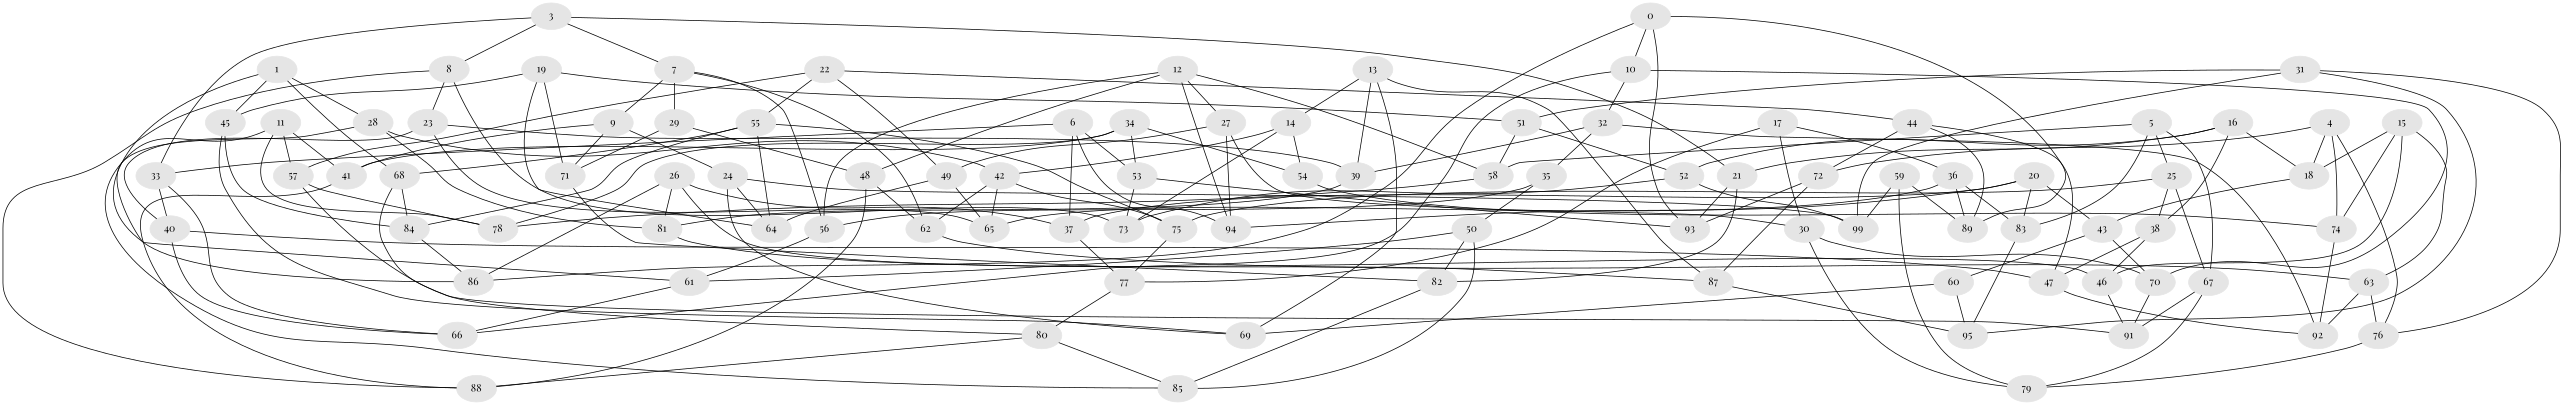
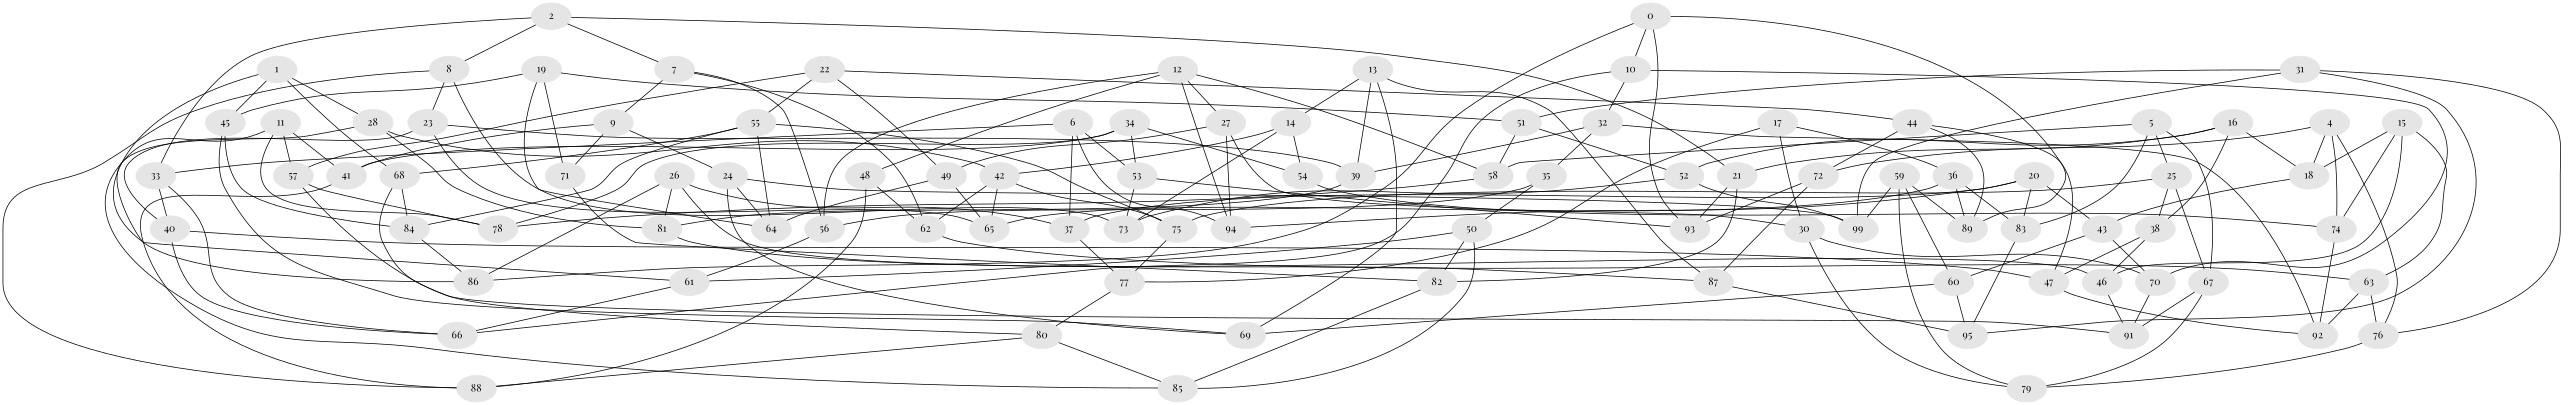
node "3": label "3" -> "2"
node "29": removed
edge "59" -- "60": added
